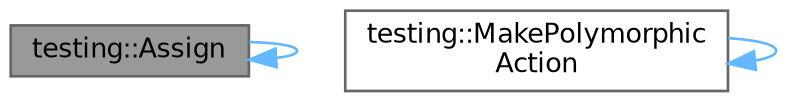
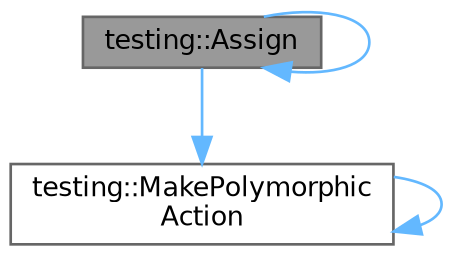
edge "testing::Assign" -> "testing::MakePolymorphic Action": added
